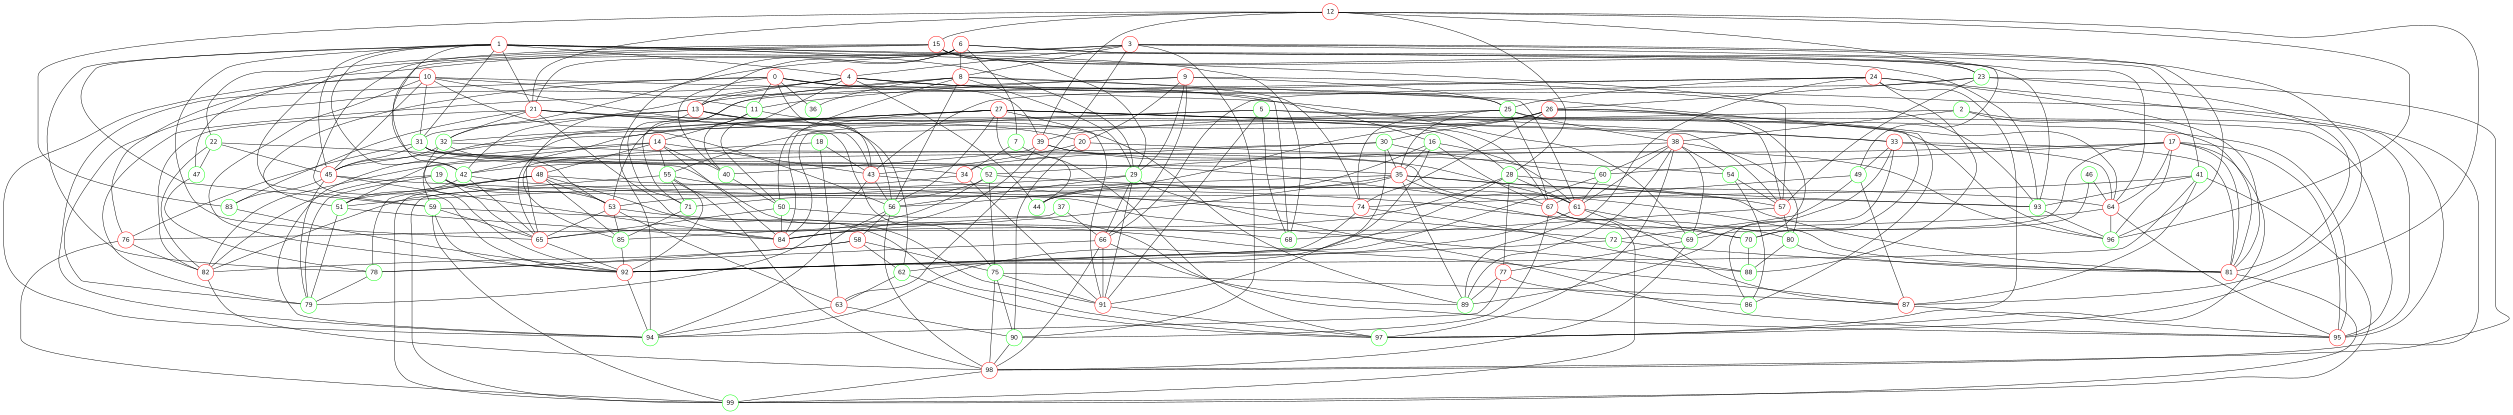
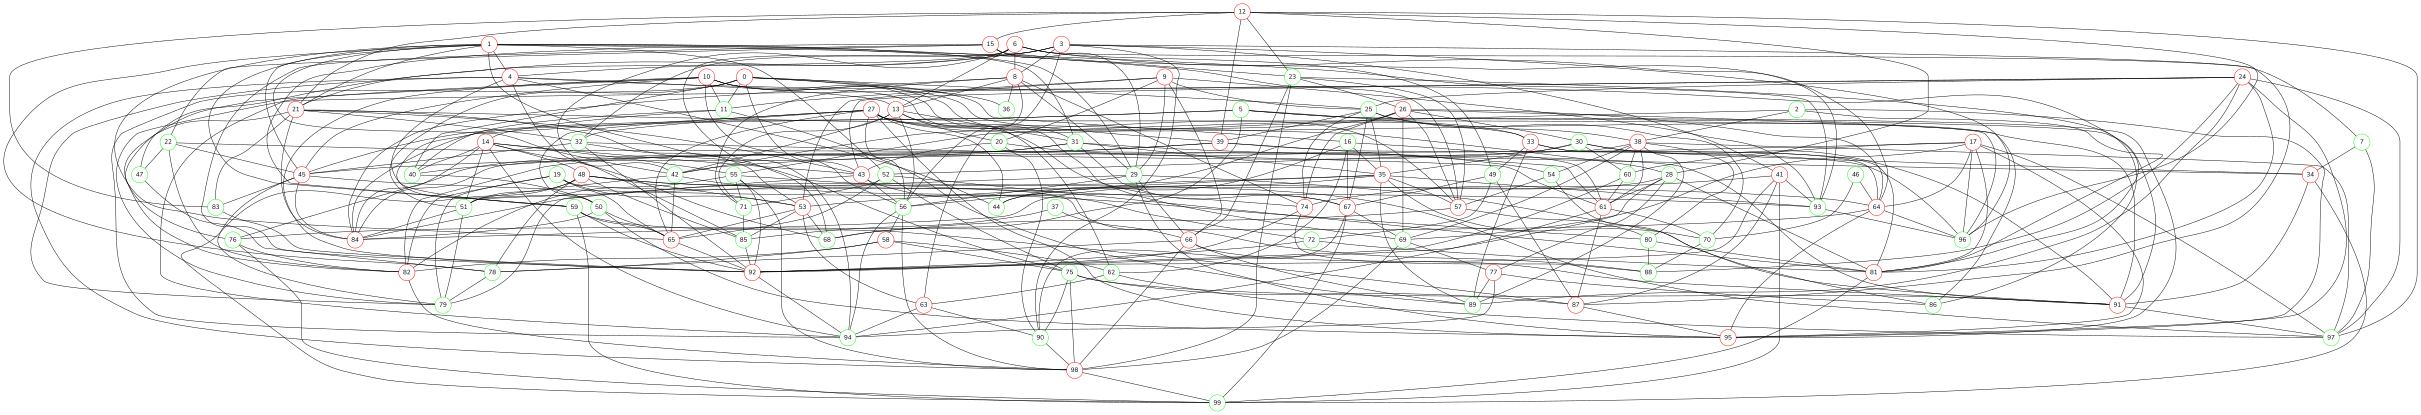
edge "4" -- "68": now "14" -- "68"
edge "8" -- "61": removed
node "18": removed
node "20": color red -> green
node "41": color green -> red
edge "33" -- "86": now "26" -- "86"
node "76": color red -> green
